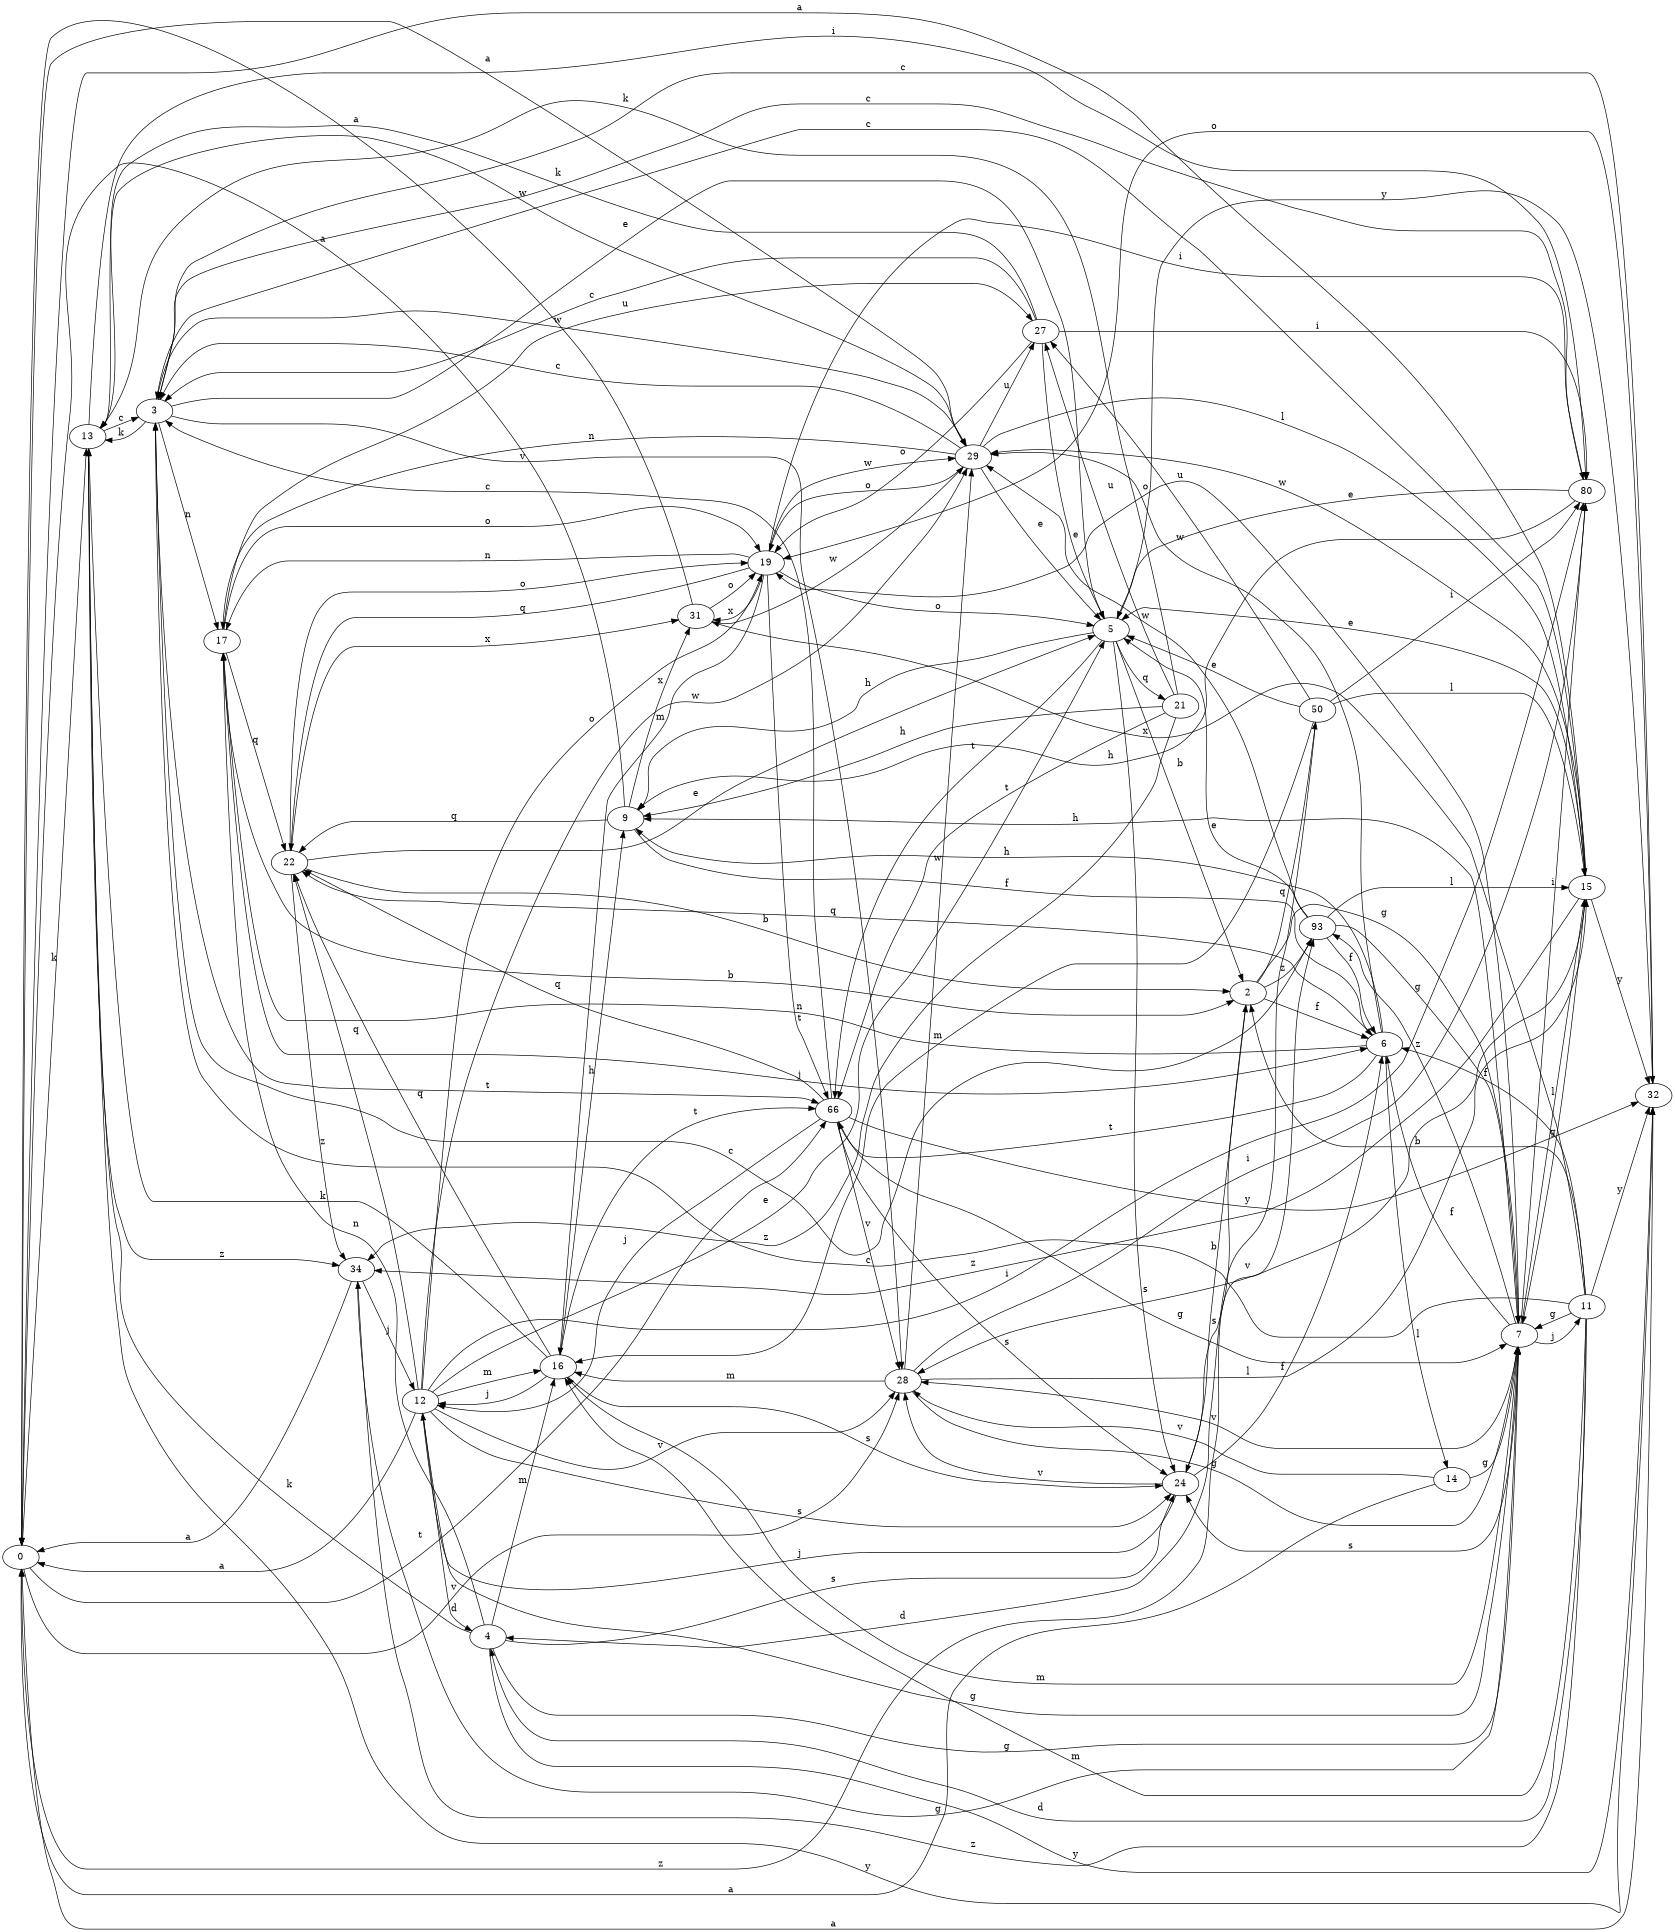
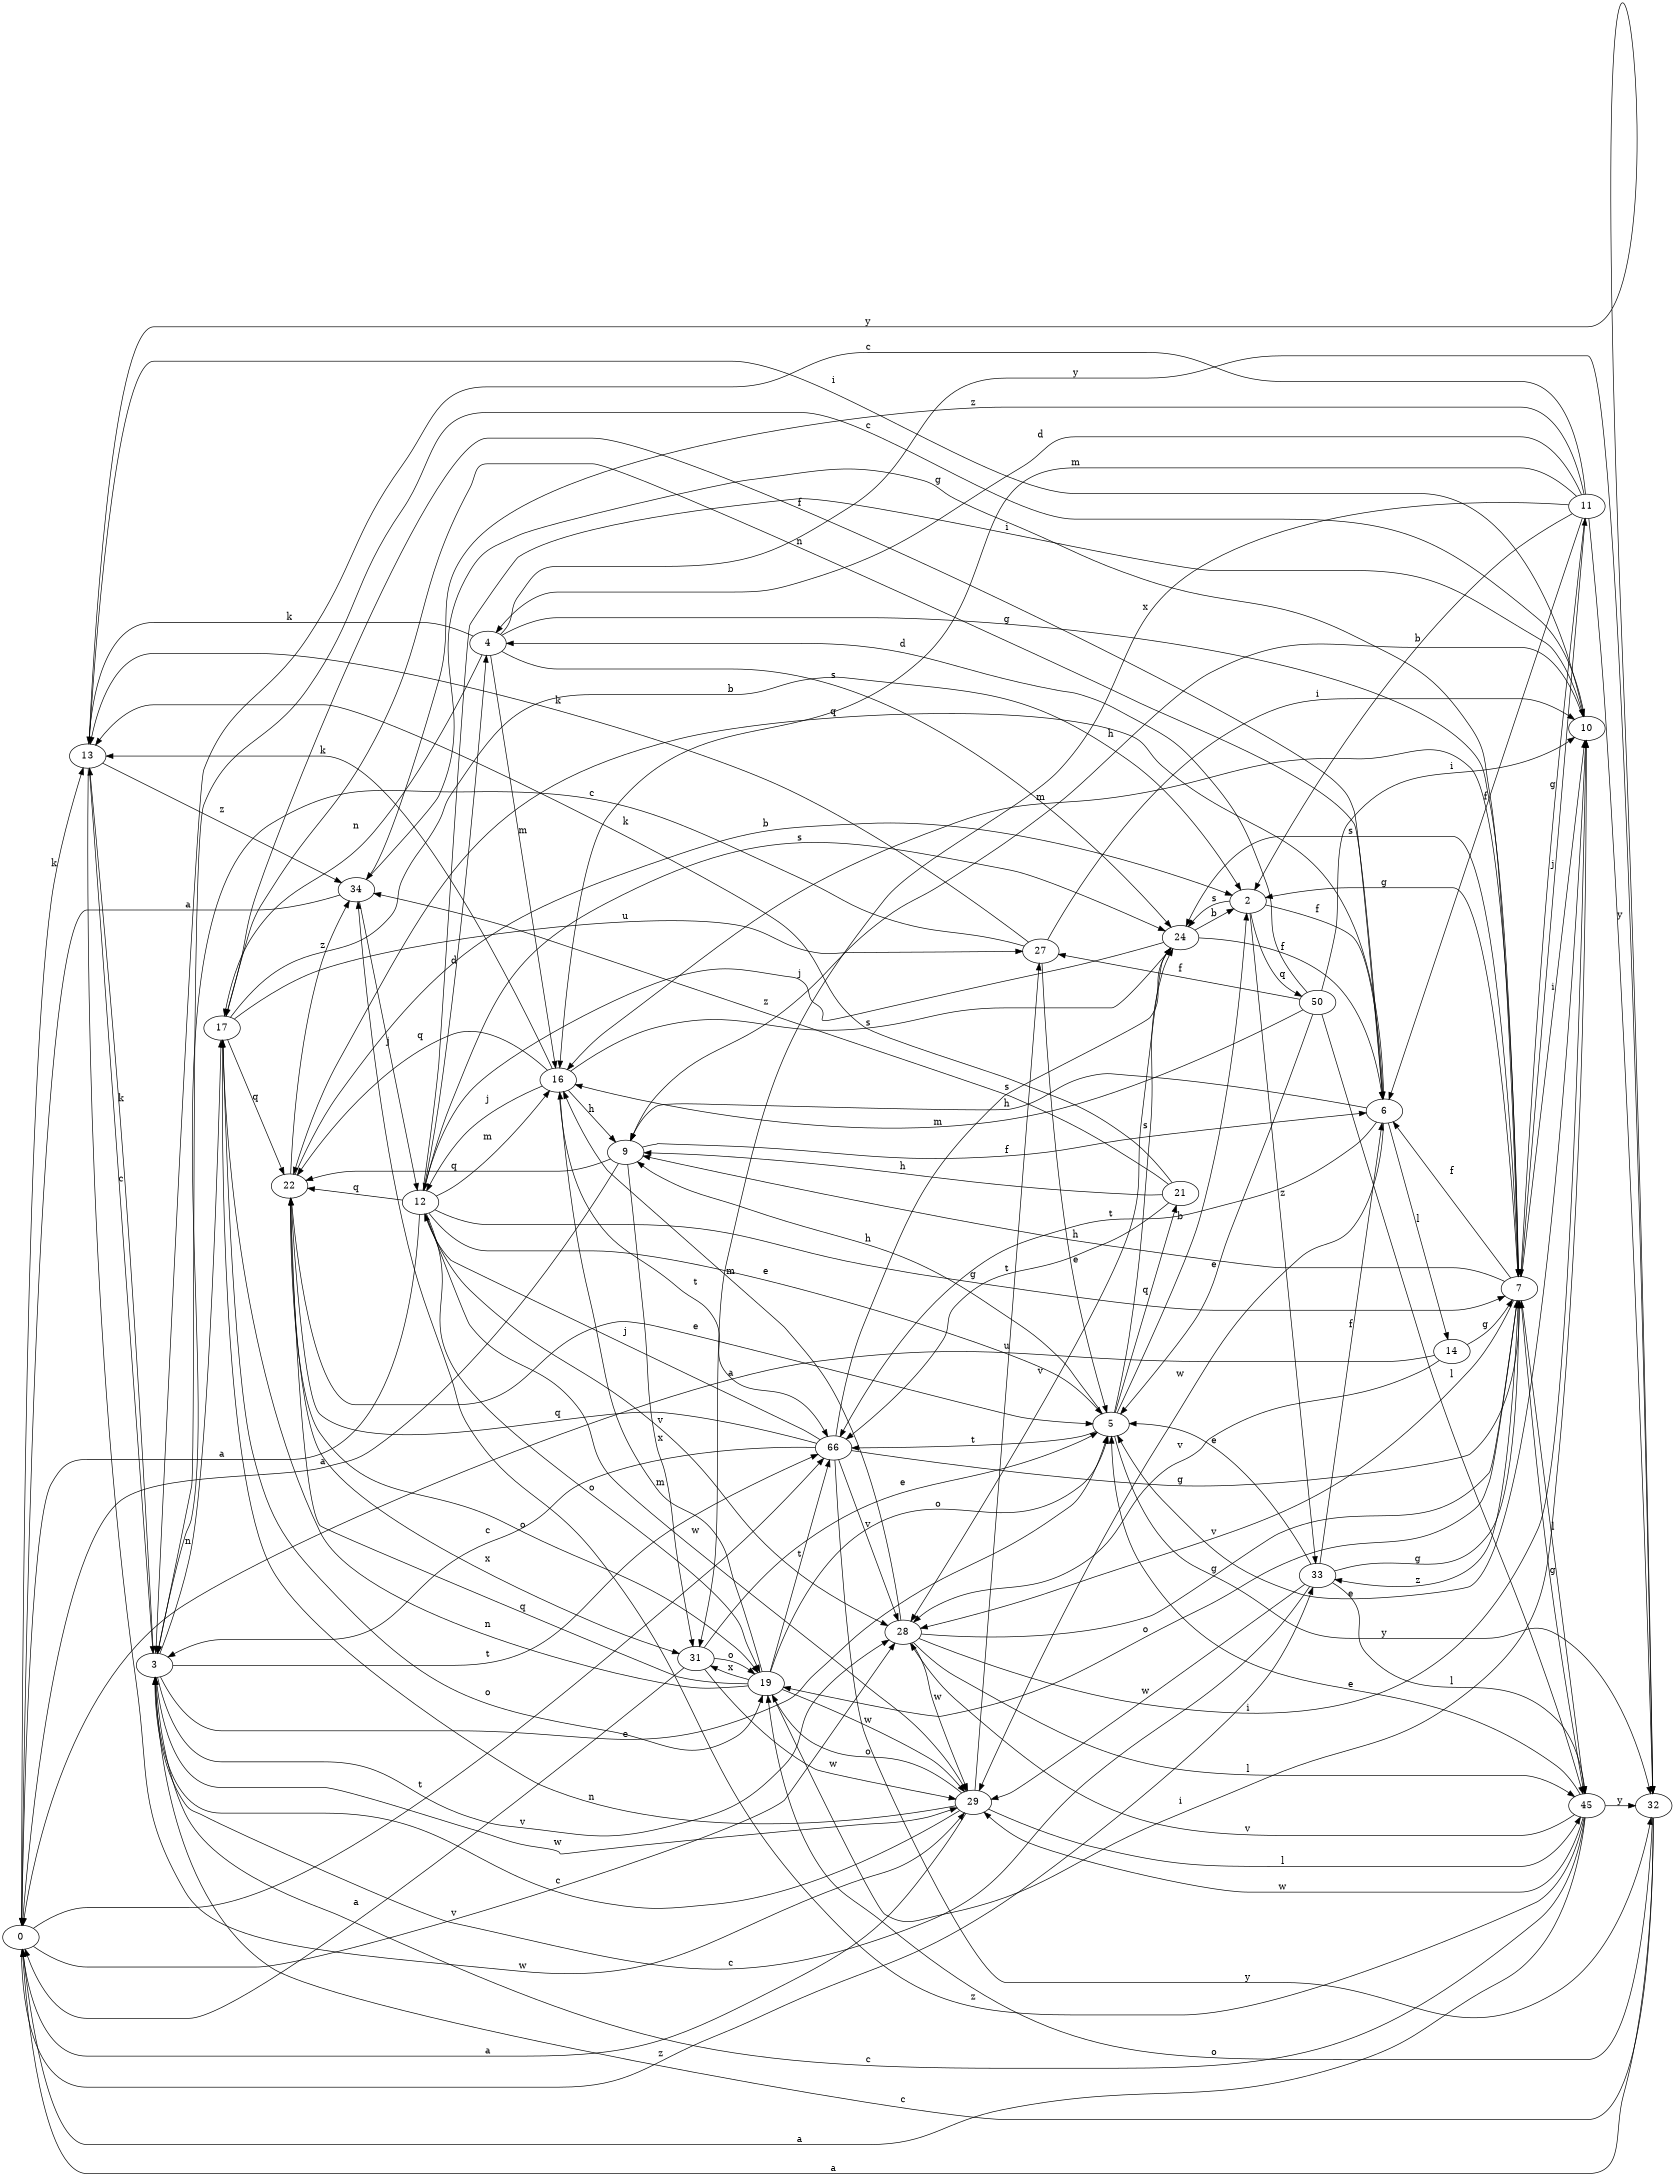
edge "27" -> "19": removed, label "o"
edge "50" -> "27": label "u" -> "f"
node "80": label "80" -> "10"
edge "21" -> "27": removed, label "u"
edge "29" -> "5": now "31" -> "5"
node "15": label "15" -> "45"
node "93": label "93" -> "33"
edge "2" -> "7": reversed
edge "17" -> "6": label "j" -> "f"
